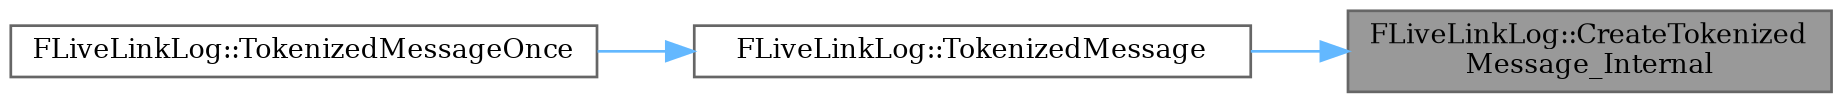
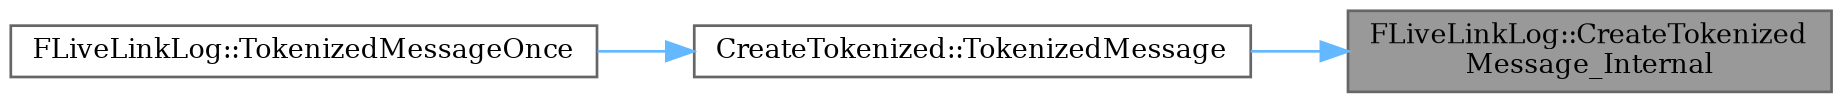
node "FLiveLinkLog::TokenizedMessage": label "FLiveLinkLog::TokenizedMessage" -> "CreateTokenized::TokenizedMessage"
